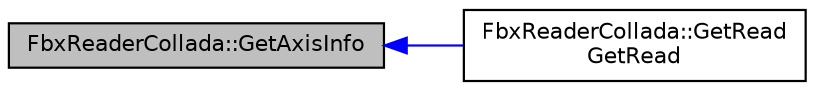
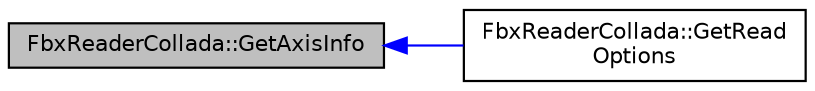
node "FbxReaderCollada::GetRead GetRead": label "FbxReaderCollada::GetRead GetRead" -> "FbxReaderCollada::GetRead Options"
